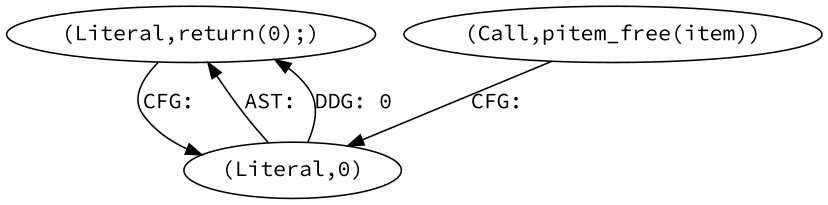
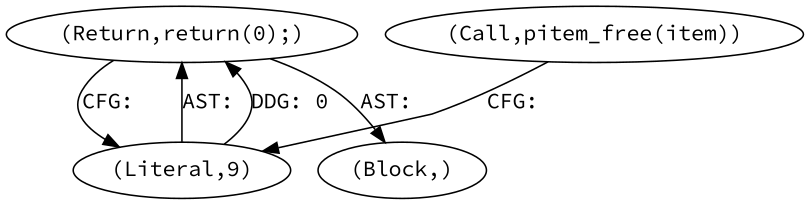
node "(Literal,return(0);)": label "(Literal,return(0);)" -> "(Return,return(0);)"
node "(Literal,0)": label "(Literal,0)" -> "(Literal,9)"
node "(Block,)": added
